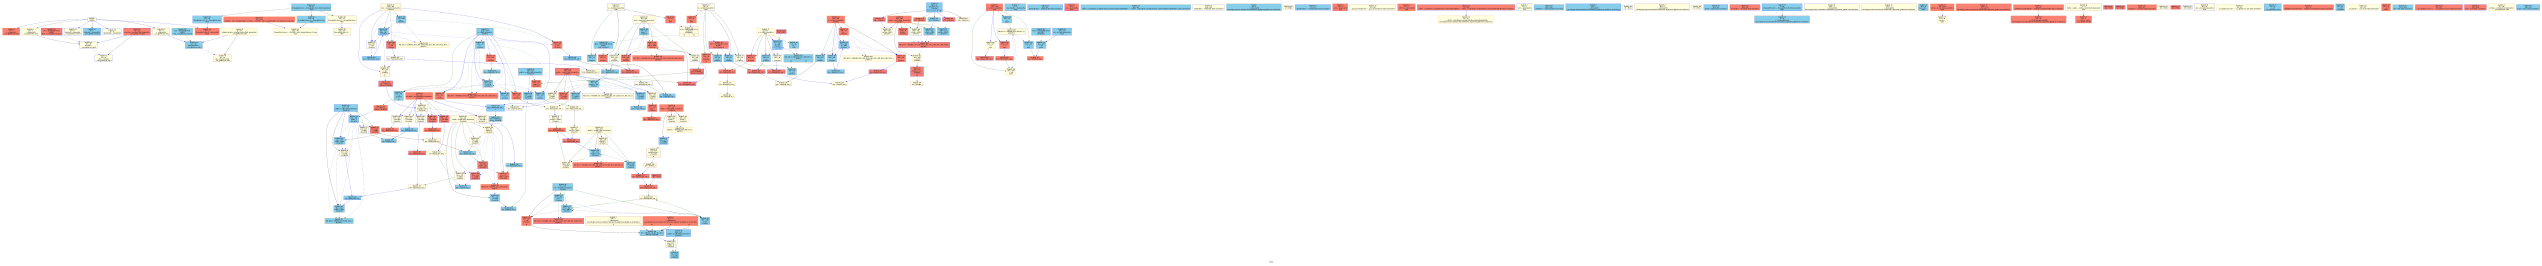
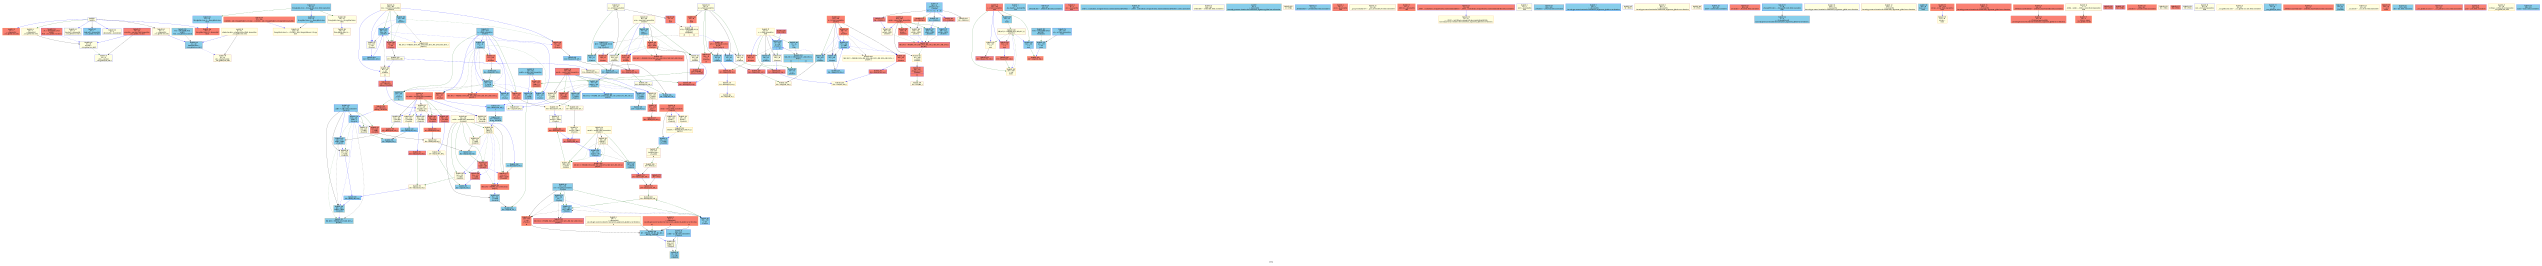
node "NodeID: 301": fillcolor lightyellow -> skyblue
